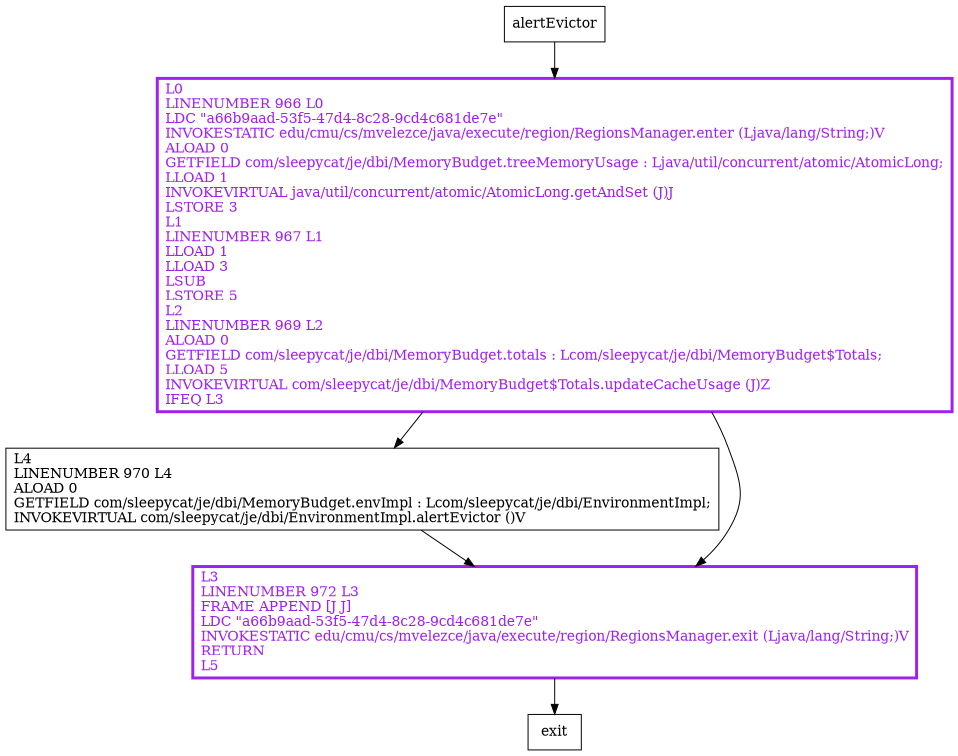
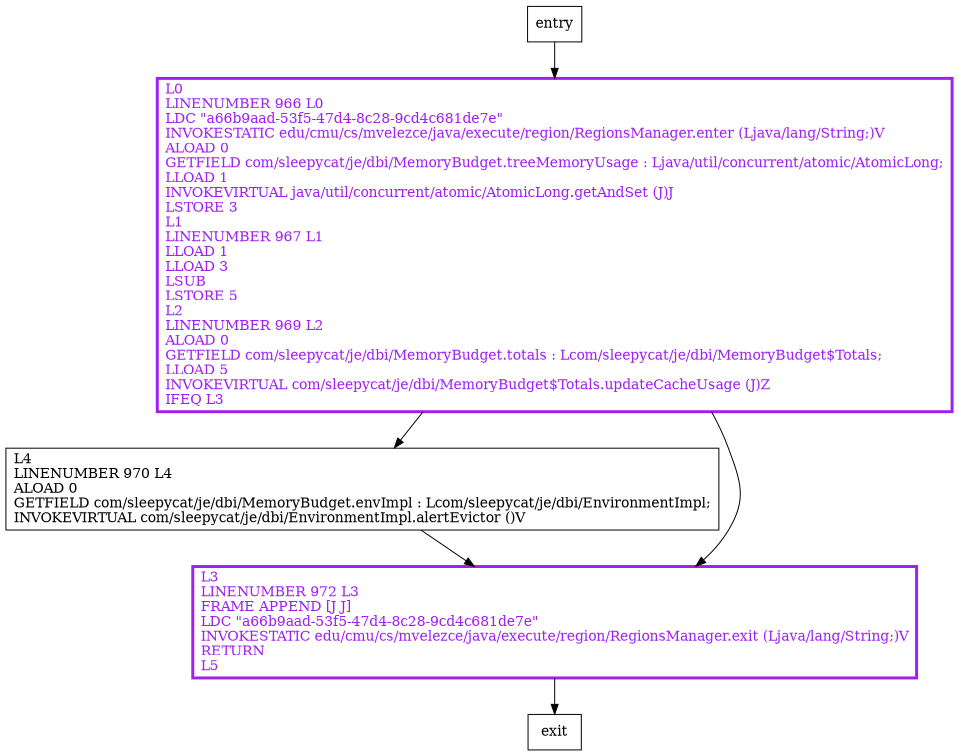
node "alertEvictor": label "alertEvictor" -> "entry"
